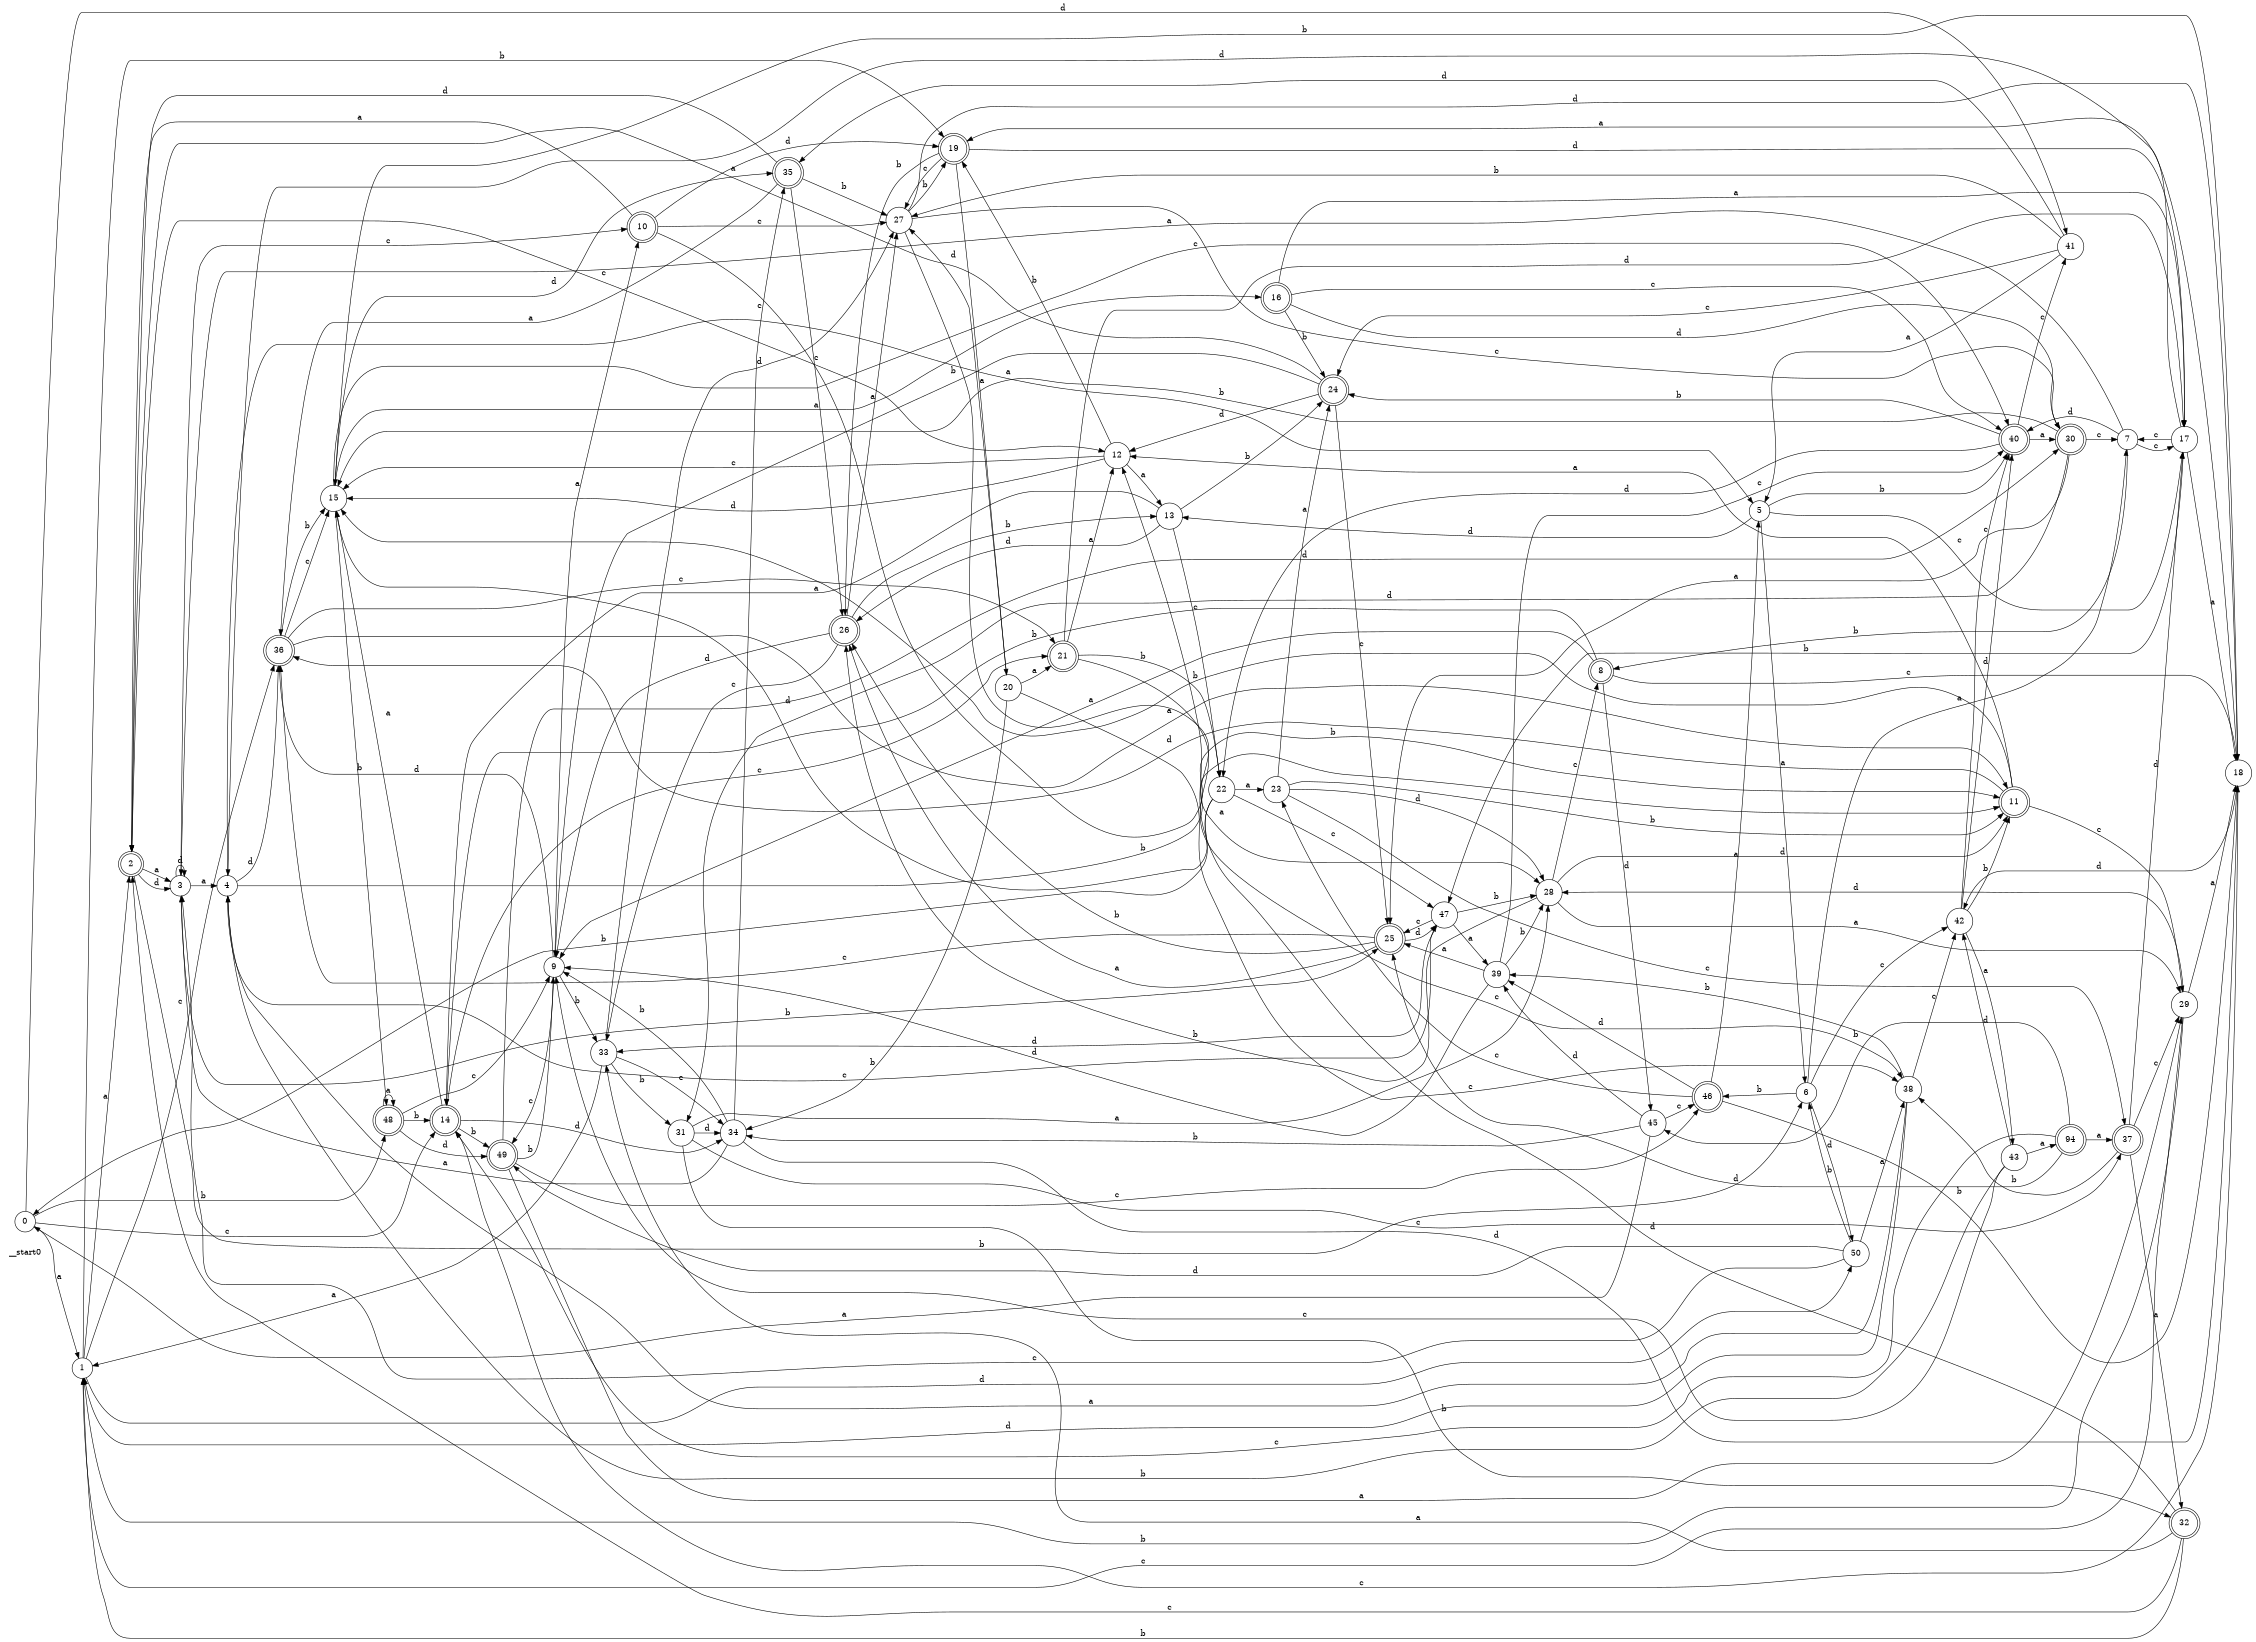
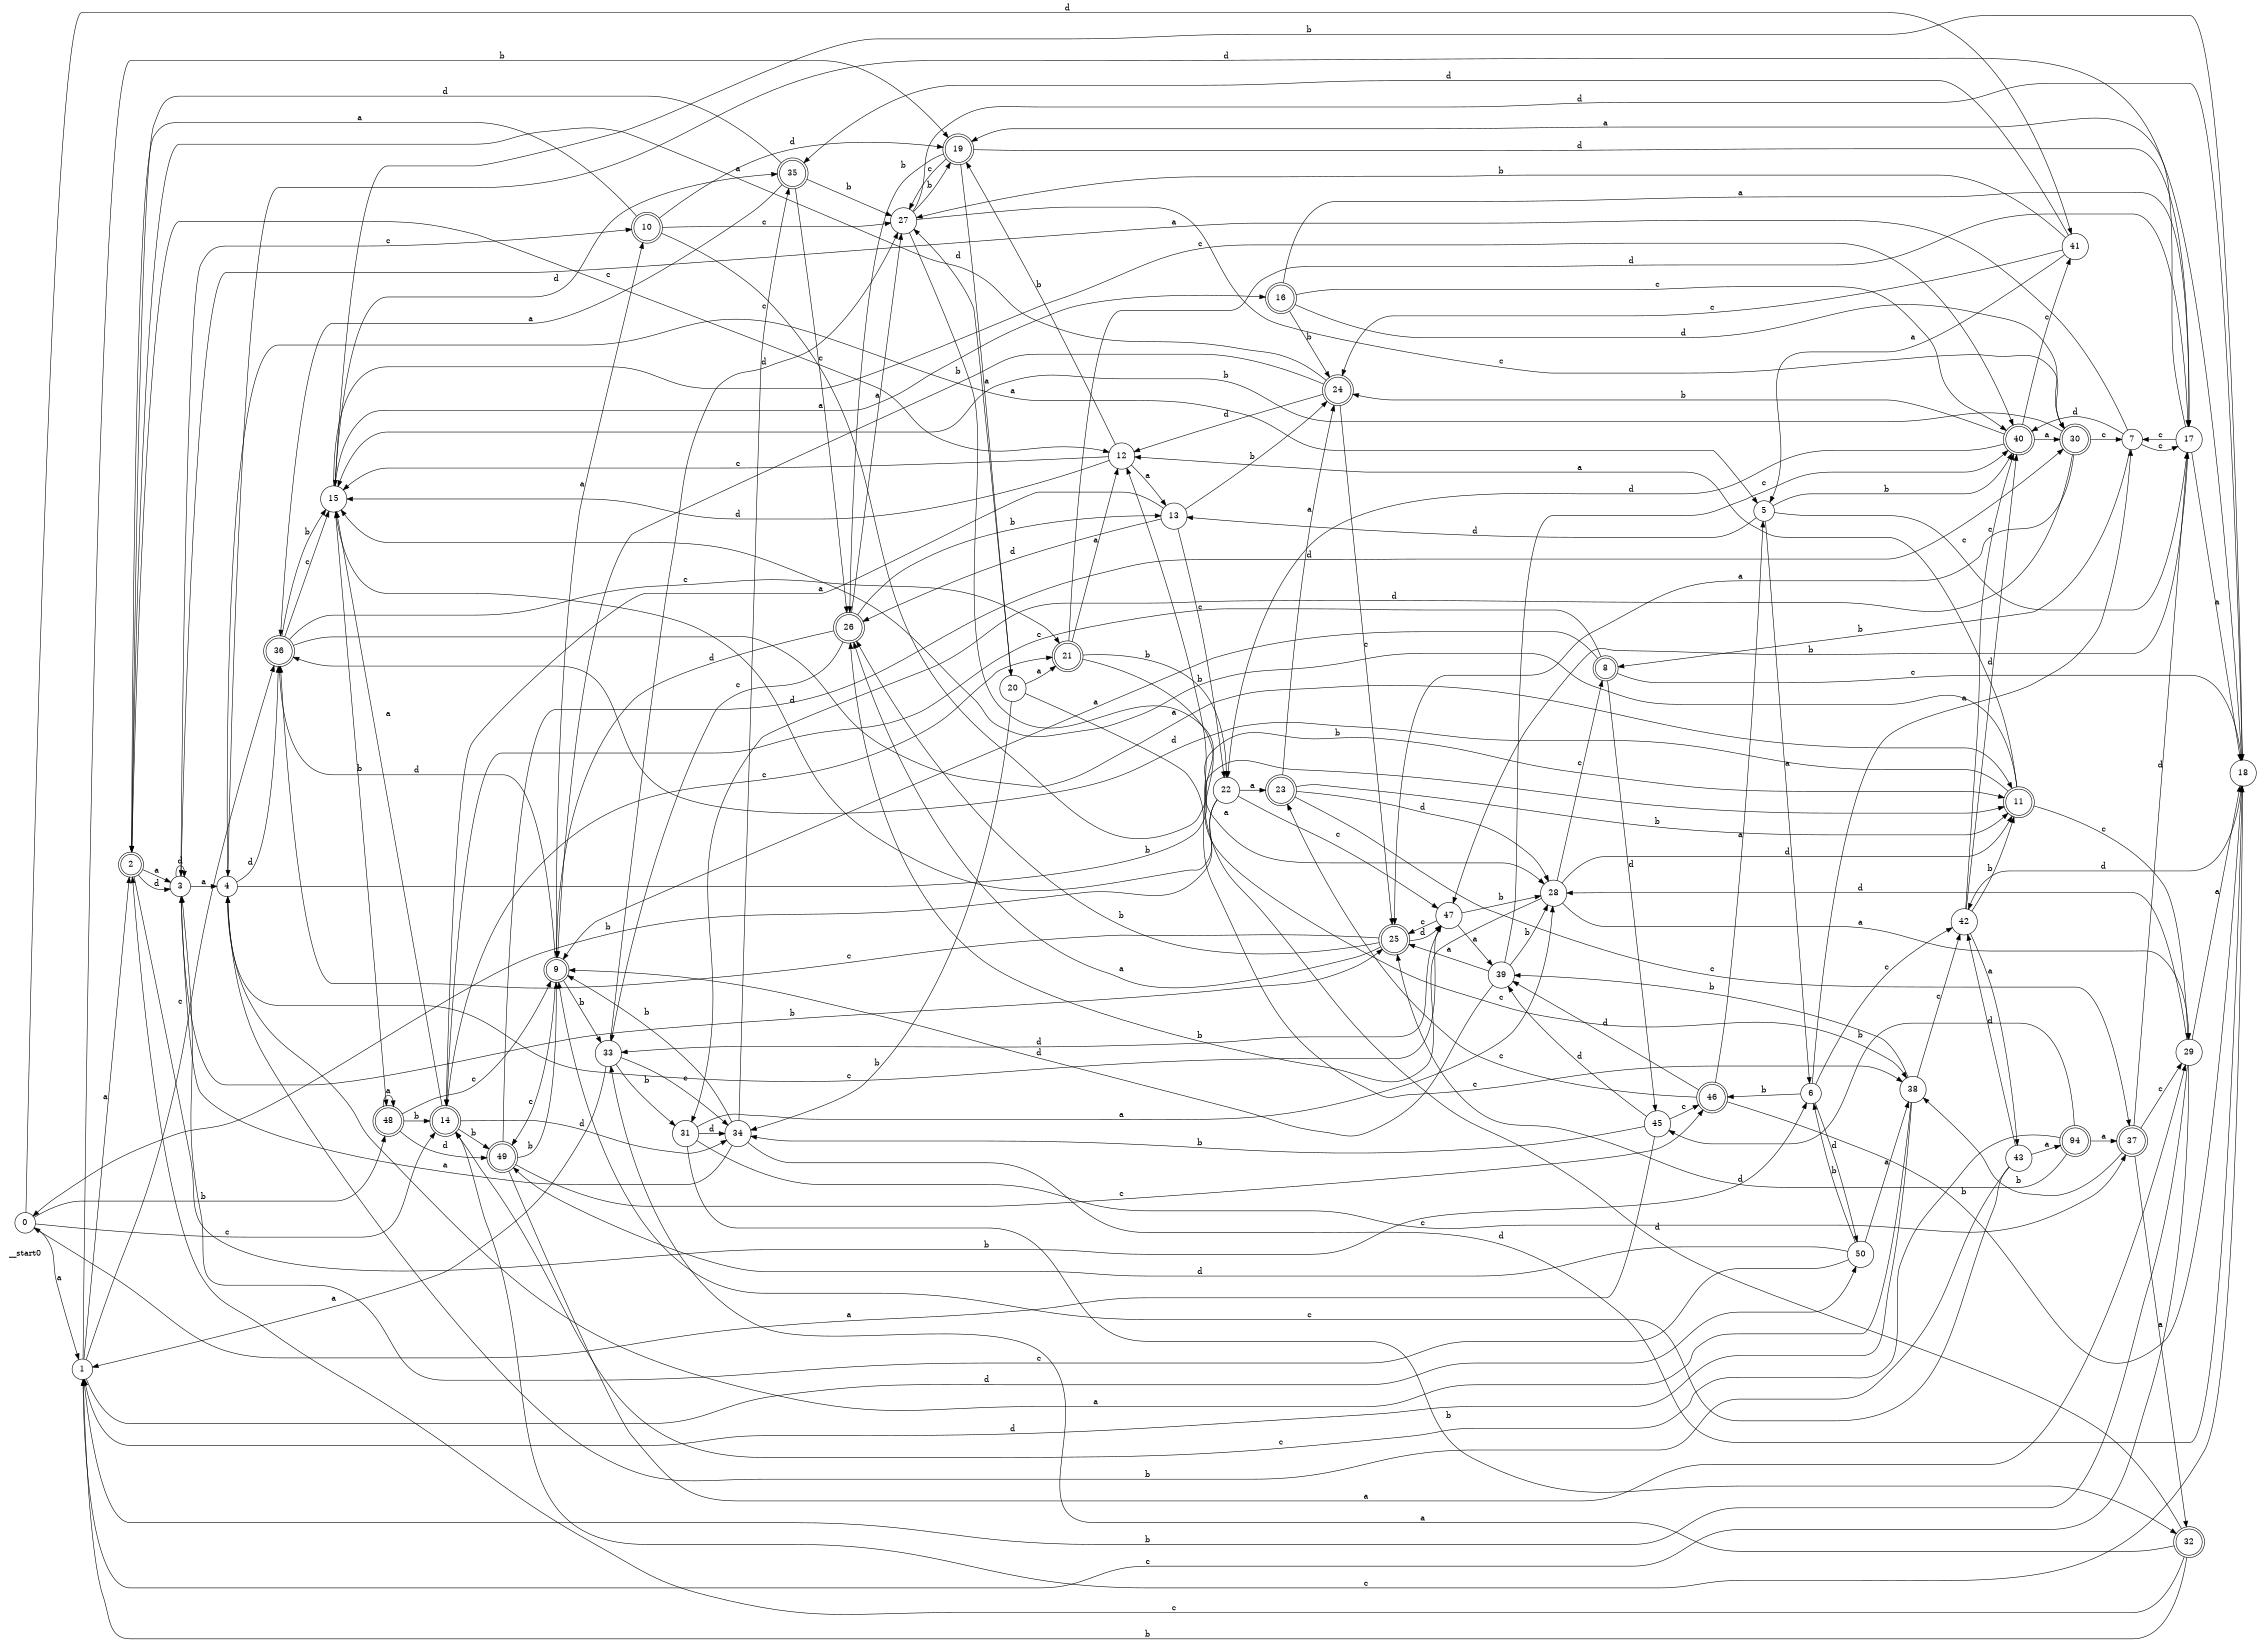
edge "8" -> "14": label "b" -> "c"
node "23": shape circle -> doublecircle
node "9": shape circle -> doublecircle
